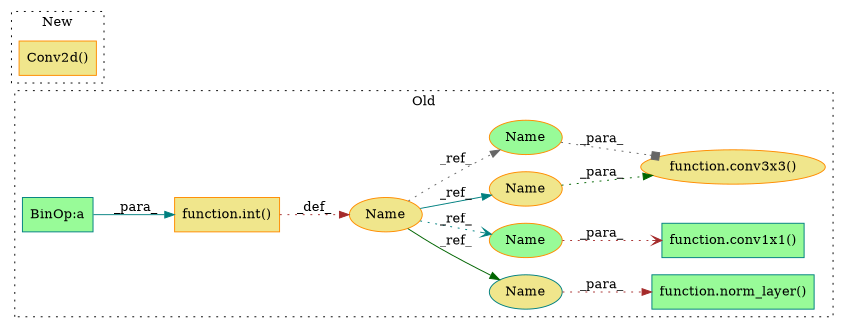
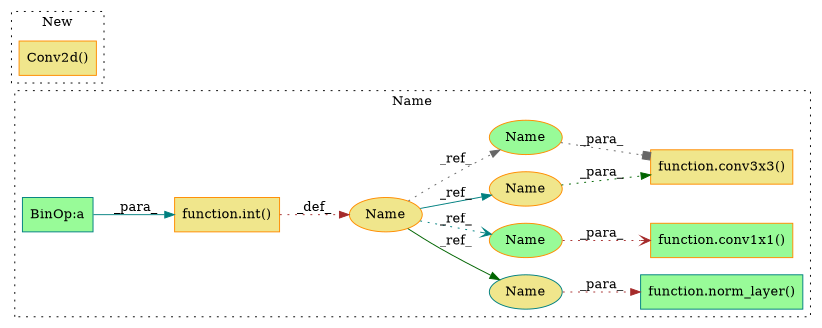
cluster "Old": label "Old" -> "Name"
node "function.conv3x3()": shape ellipse -> box
node "function.conv1x1()": color teal -> darkorange
